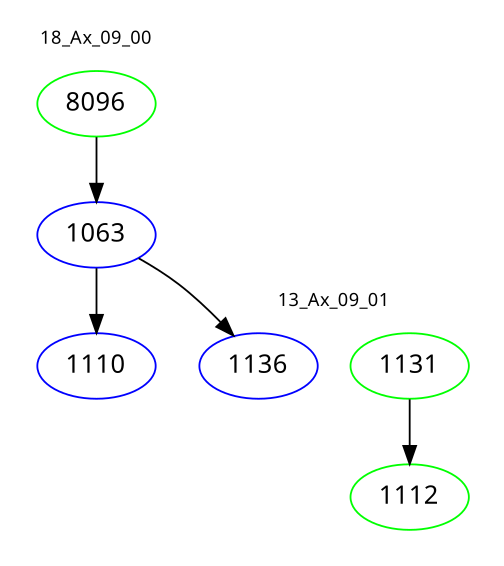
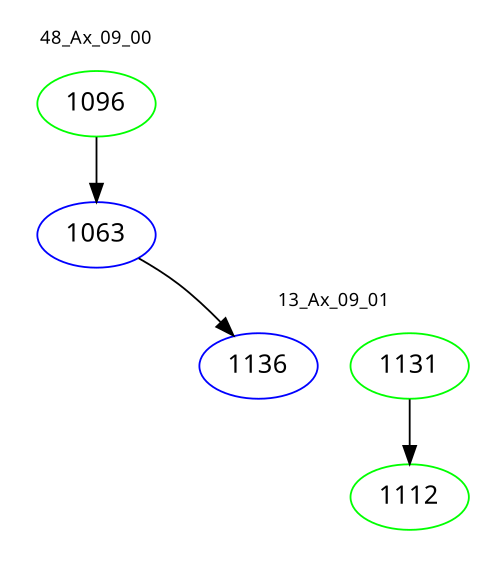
cluster "18_Ax_09_00": label "18_Ax_09_00" -> "48_Ax_09_00"
node "8096": label "8096" -> "1096"
node "1110": removed
